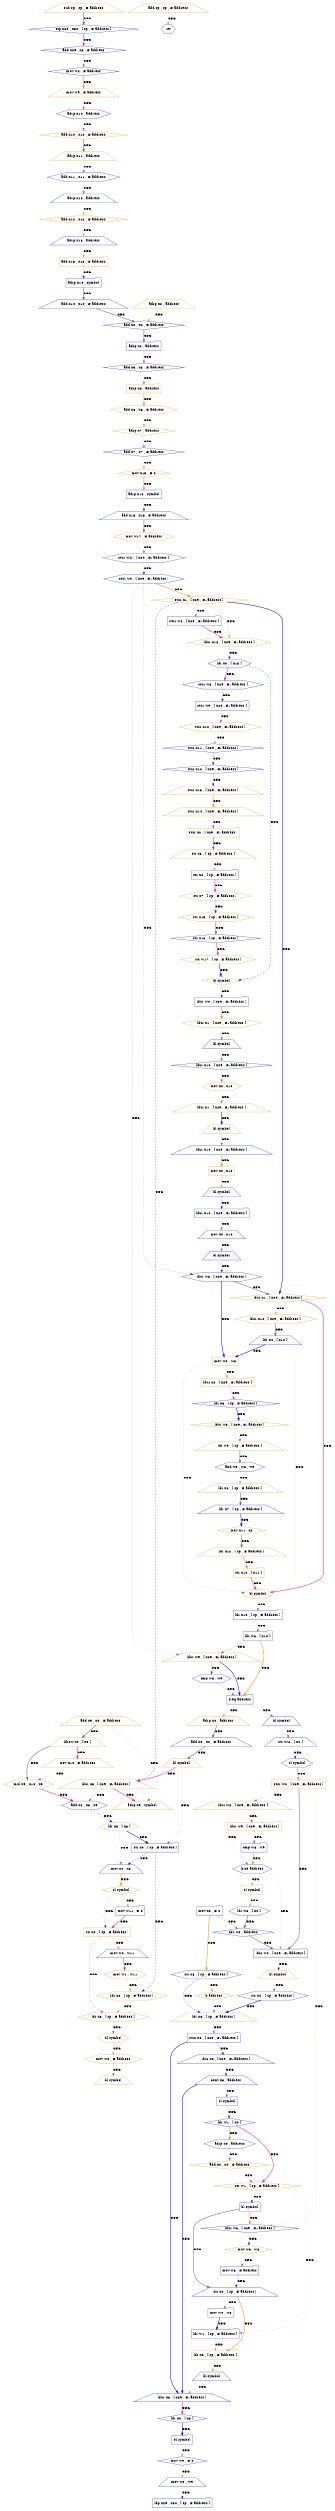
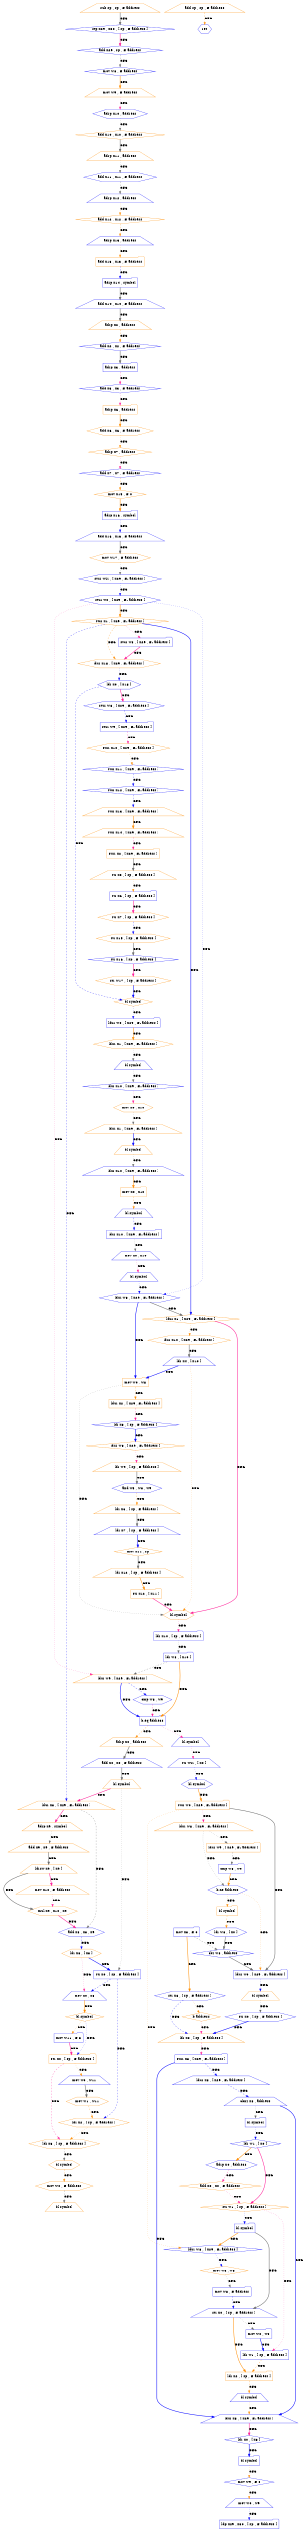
edge "add x14 , x14 , # address" -> "add x2 , x2 , # address": now "add x14 , x14 , # address" -> "adrp x2 , address"
edge "add x9 , x9 , # address" -> "adrp x9 , symbol": reversed
